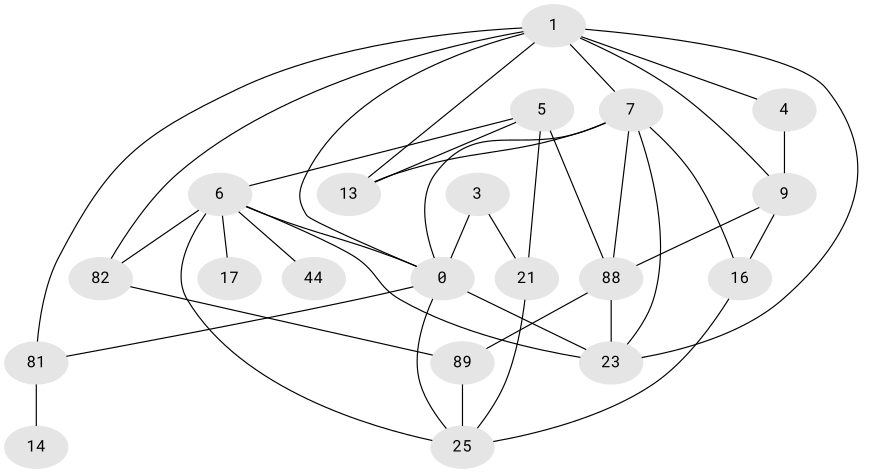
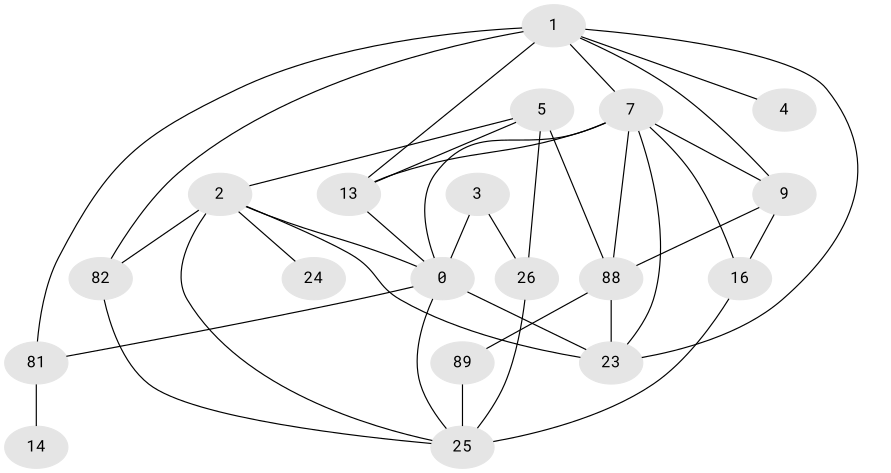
edge "1" -- "0": now "13" -- "0"
edge "4" -- "9": now "7" -- "9"
node "6": label "6" -> "2"
node "17": removed
node "44": label "44" -> "24"
node "21": label "21" -> "26"
edge "82" -- "89": now "82" -- "25"
